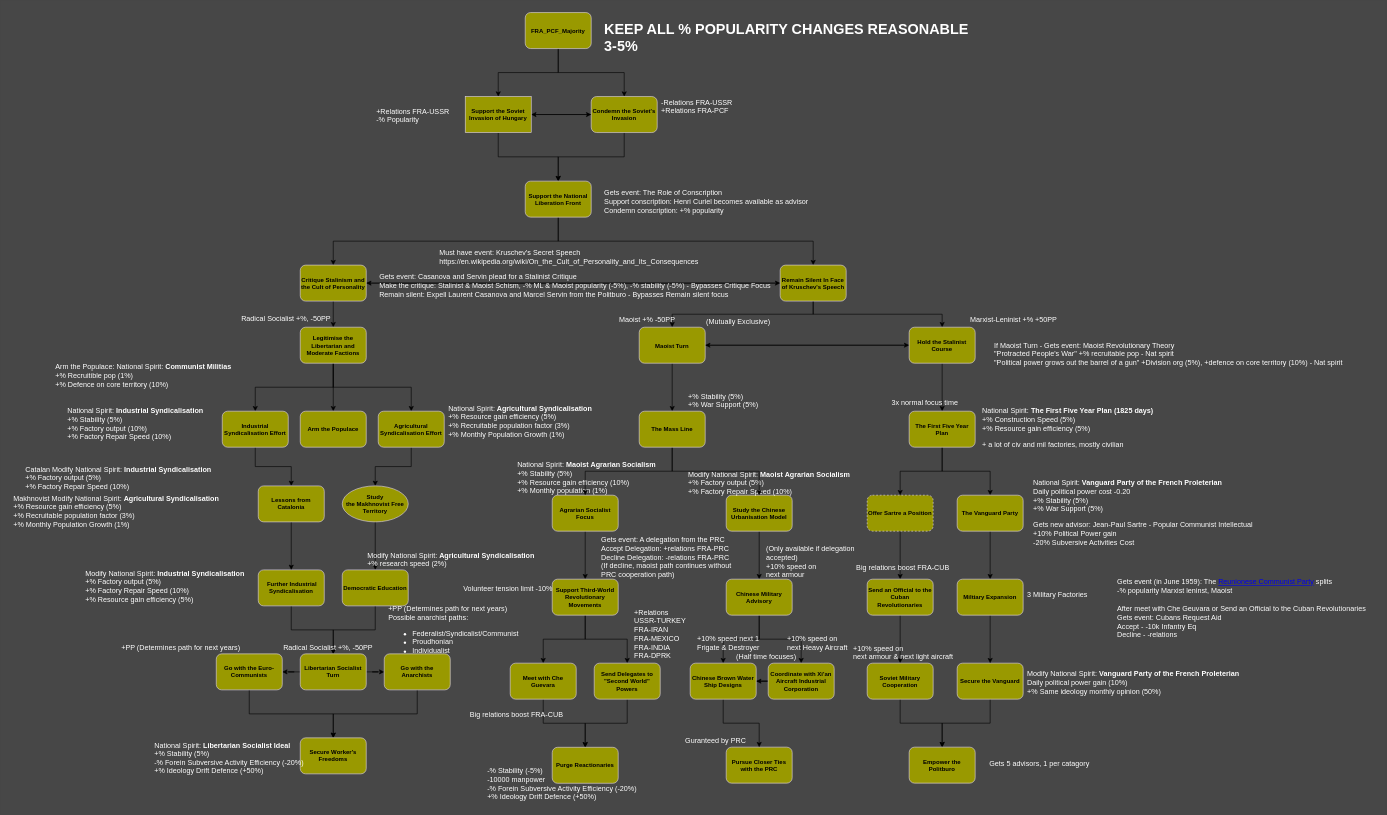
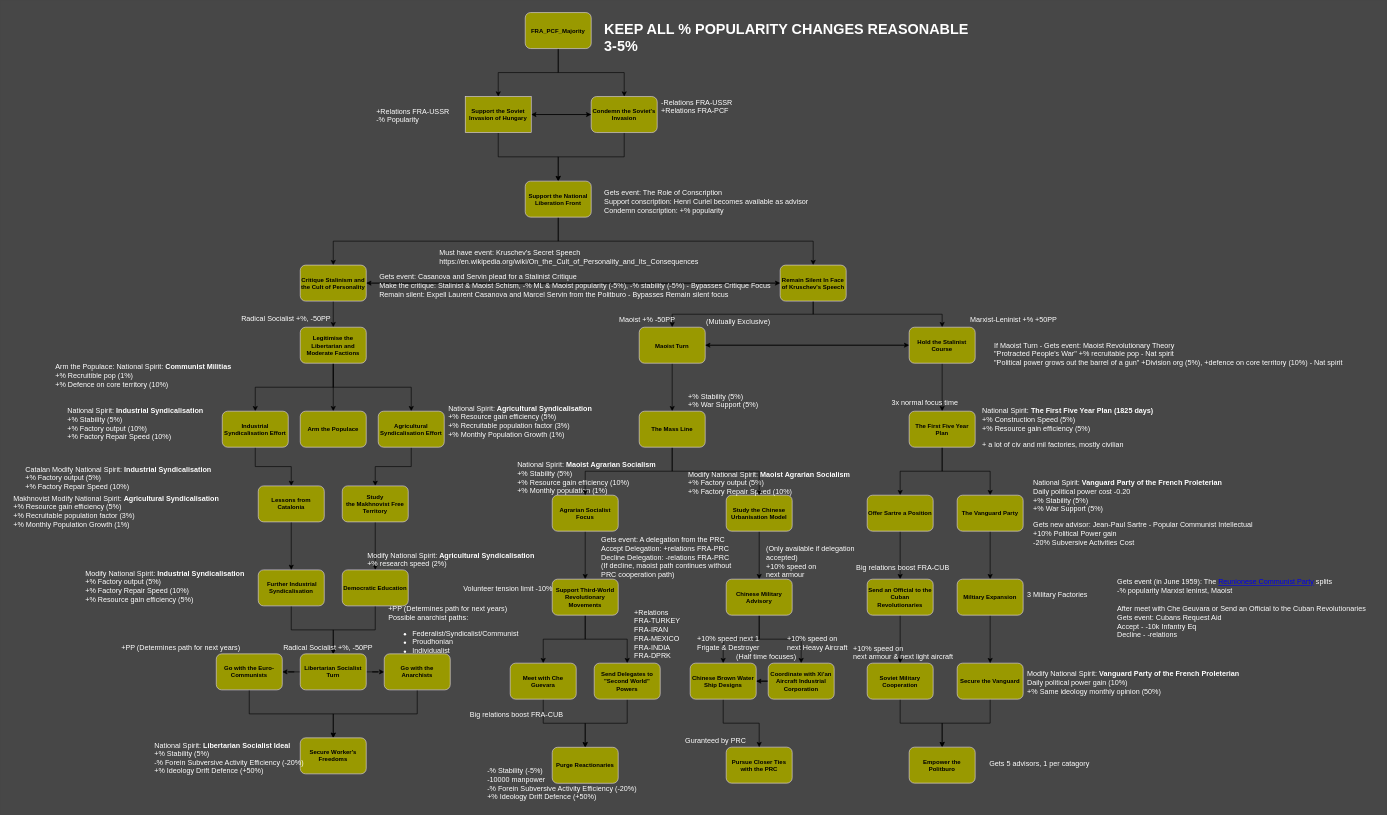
node "Study the Makhnovist Free Territory": shape ellipse -> rounded rectangle
node "Offer Sartre a Position": style dashed -> solid
node "+Relations USSR-TURKEY FRA-IRAN FRA-MEXICO FRA-INDIA FRA-DPRK": label "+Relations USSR-TURKEY FRA-IRAN FRA-MEXICO FRA-INDIA FRA-DPRK" -> "+Relations FRA-TURKEY FRA-IRAN FRA-MEXICO FRA-INDIA FRA-DPRK"
